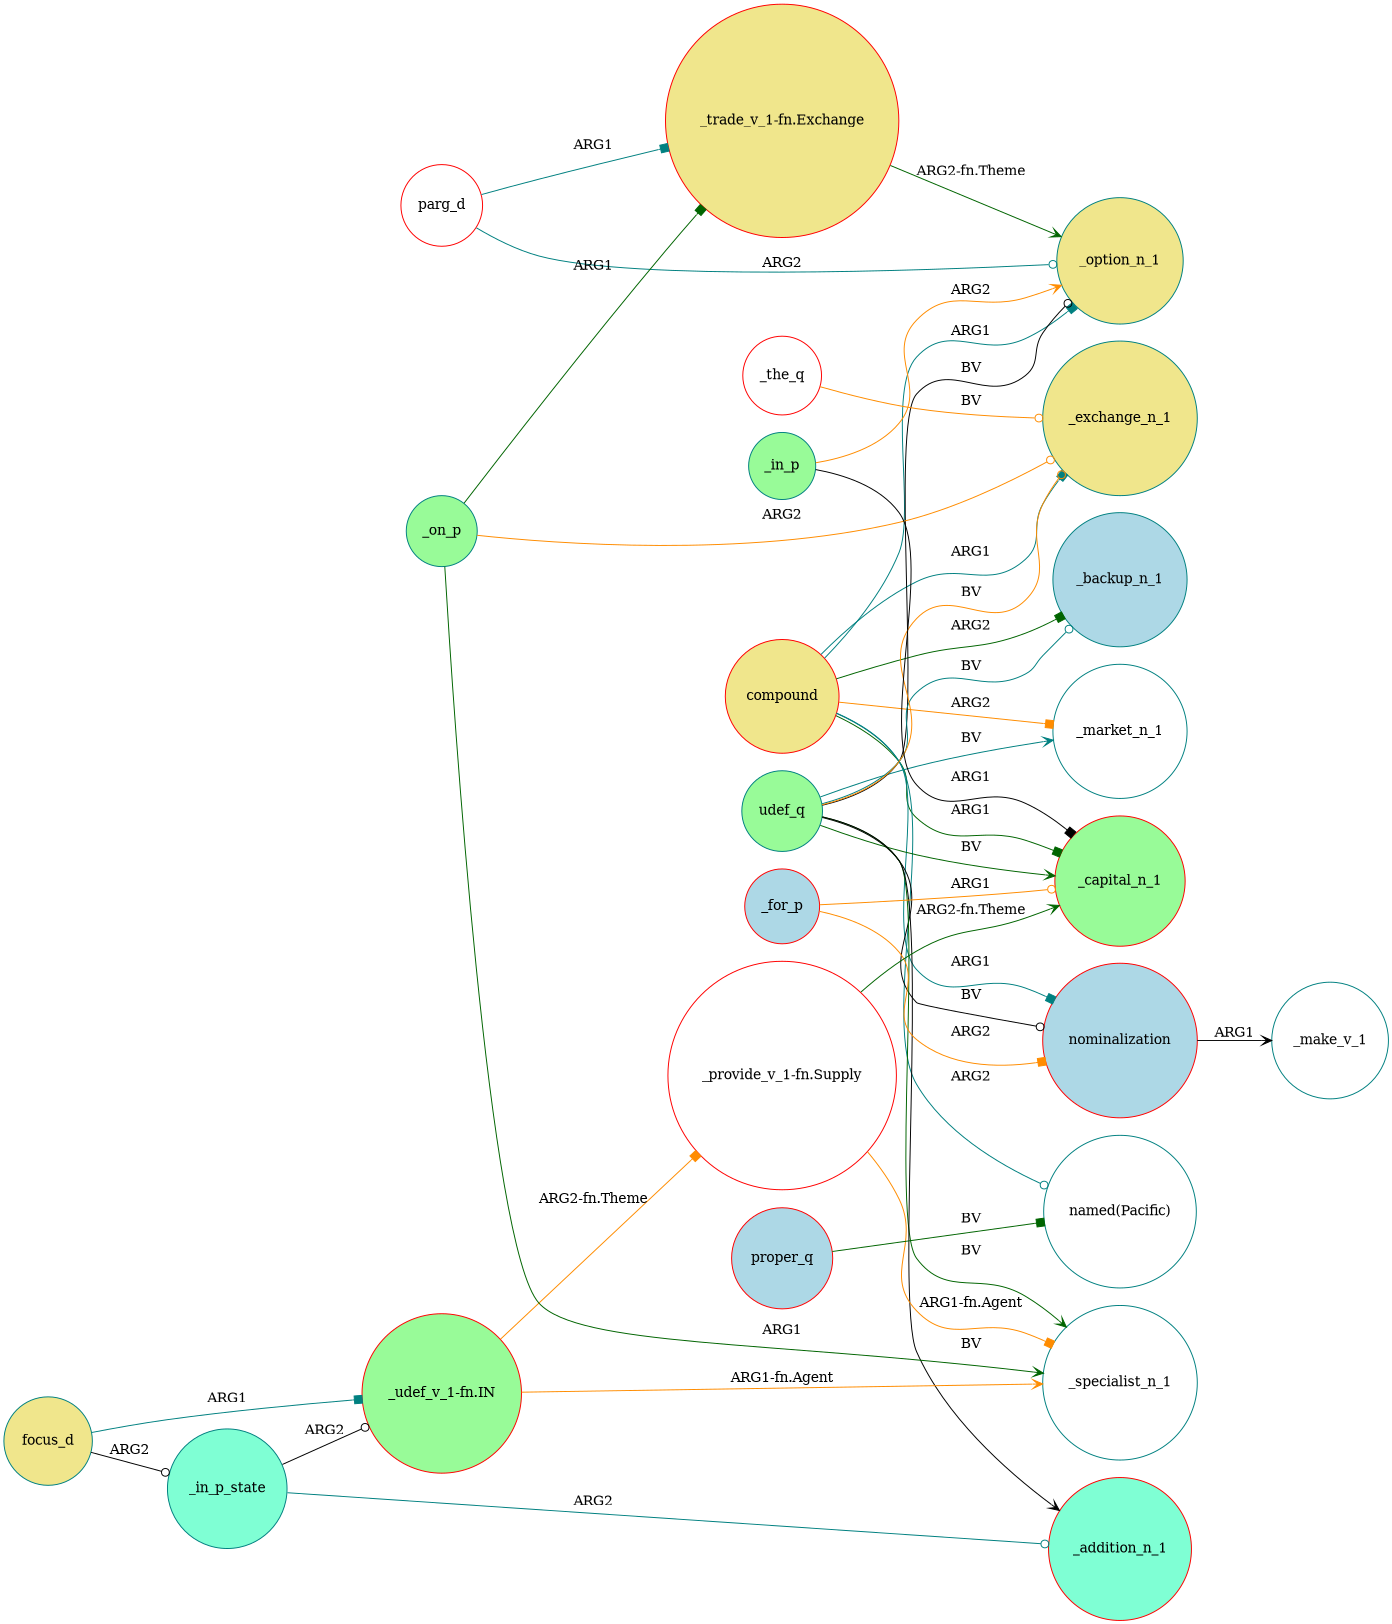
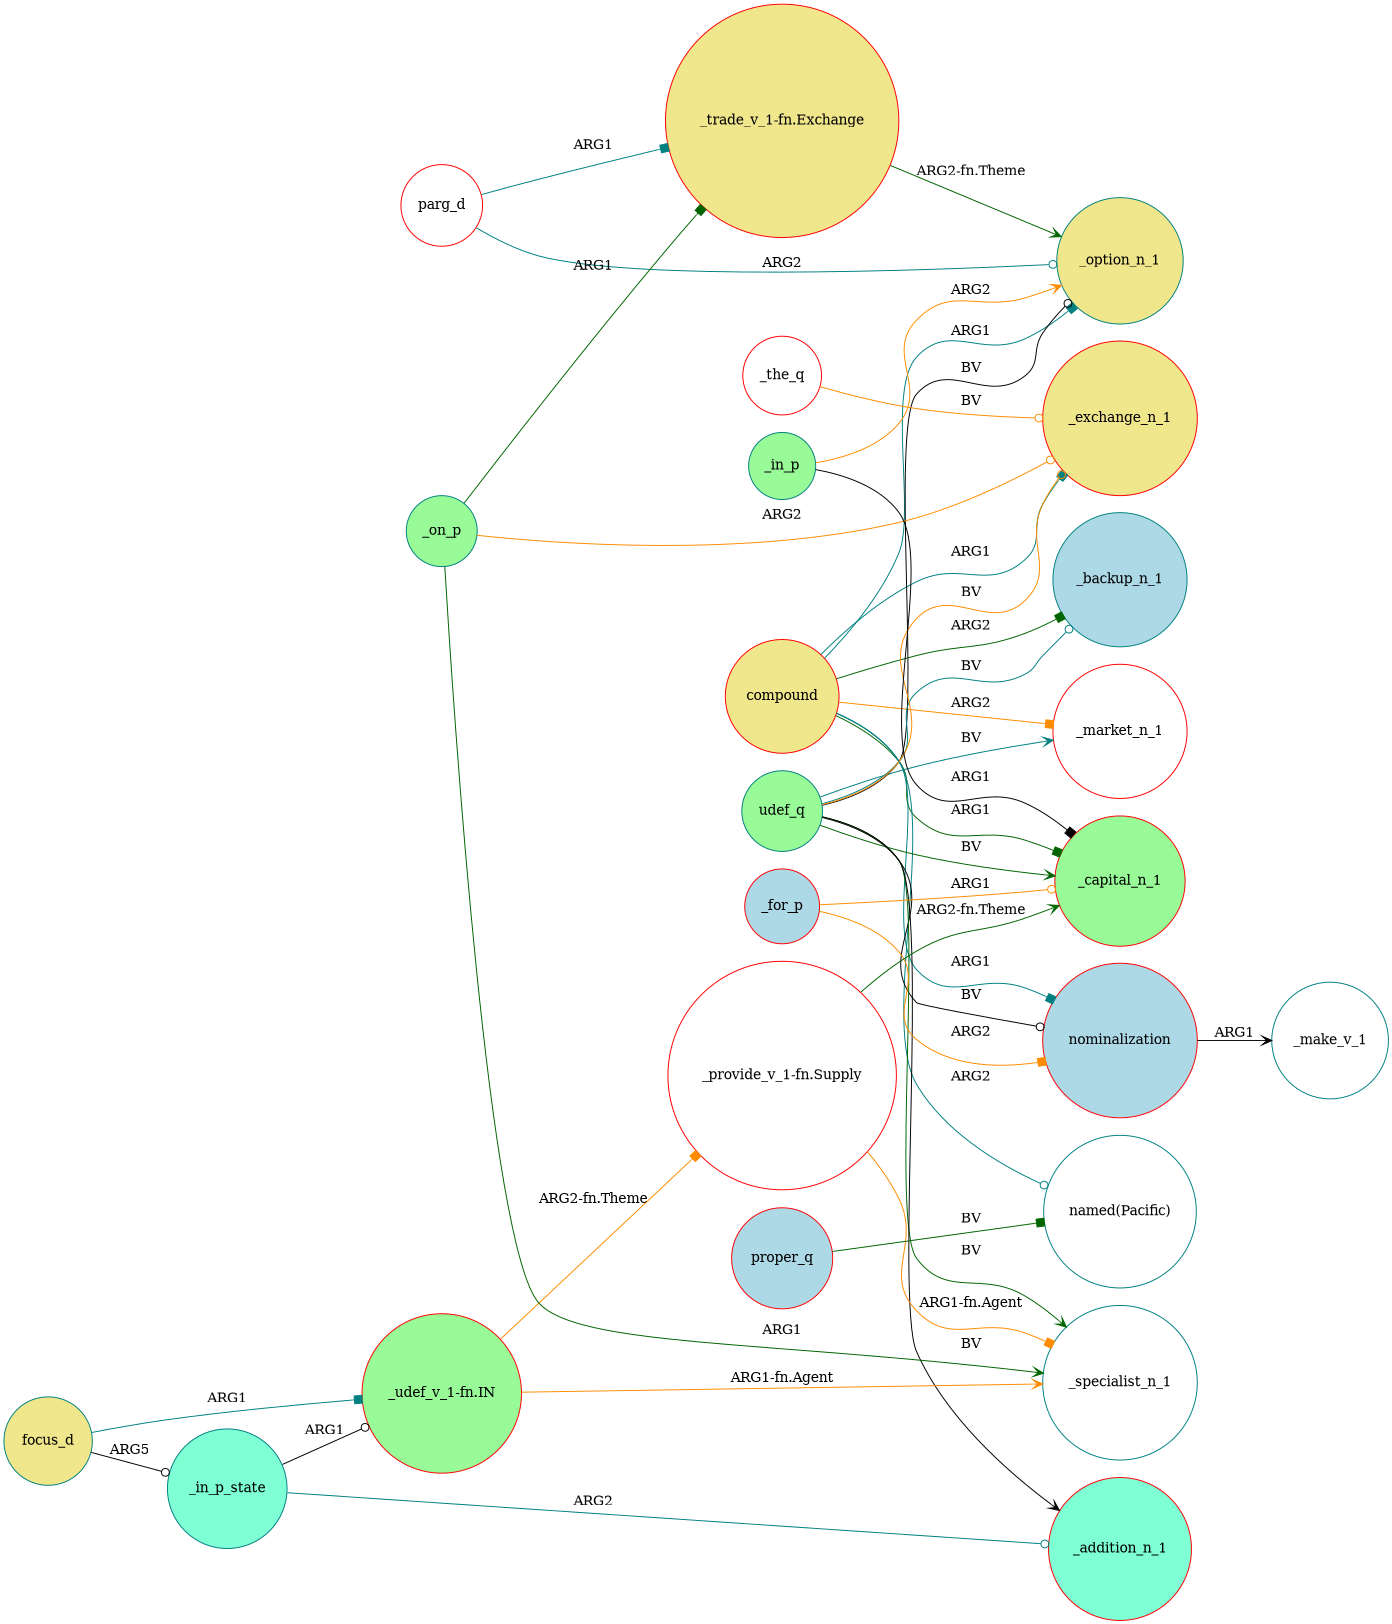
node "_exchange_n_1": color teal -> red
node "_market_n_1": color teal -> red
edge "_in_p_state" -> "_udef_v_1-fn.IN": label "ARG2" -> "ARG1"
edge "focus_d" -> "_in_p_state": label "ARG2" -> "ARG5"
